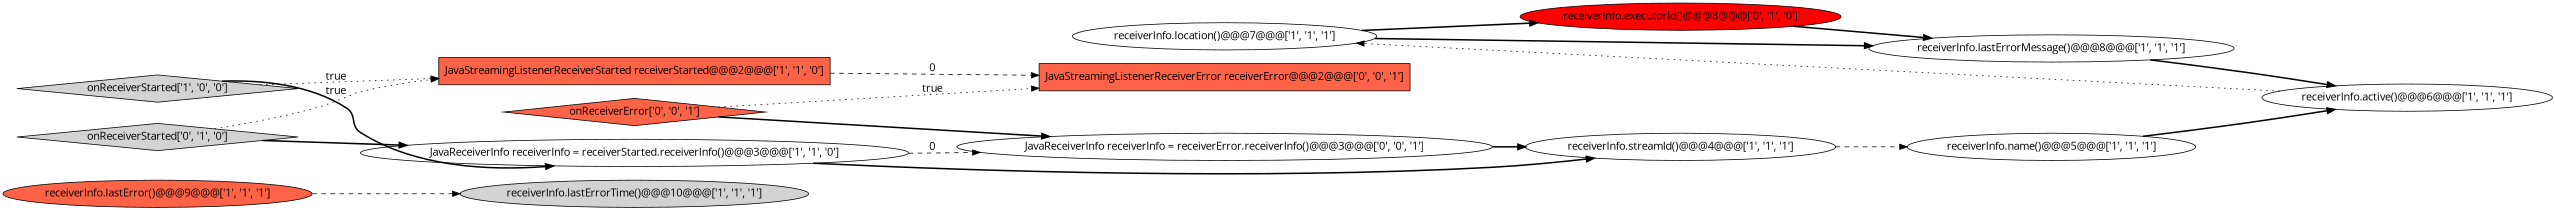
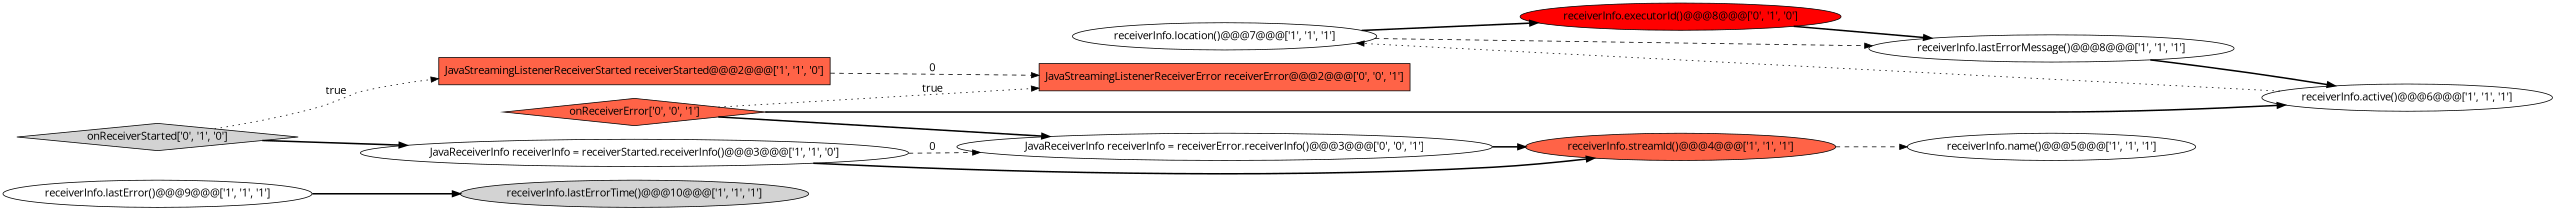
edge "receiverInfo.location()@@@7@@@['1', '1', '1']" -> "receiverInfo.lastErrorMessage()@@@8@@@['1', '1', '1']": style bold -> dashed
node "onReceiverStarted['1', '0', '0']": removed
edge "receiverInfo.name()@@@5@@@['1', '1', '1']" -> "receiverInfo.active()@@@6@@@['1', '1', '1']": now "onReceiverError['0', '0', '1']" -> "receiverInfo.active()@@@6@@@['1', '1', '1']"
node "receiverInfo.streamId()@@@4@@@['1', '1', '1']": fillcolor white -> tomato
node "receiverInfo.lastError()@@@9@@@['1', '1', '1']": fillcolor tomato -> white
edge "receiverInfo.lastError()@@@9@@@['1', '1', '1']" -> "receiverInfo.lastErrorTime()@@@10@@@['1', '1', '1']": style dashed -> bold
